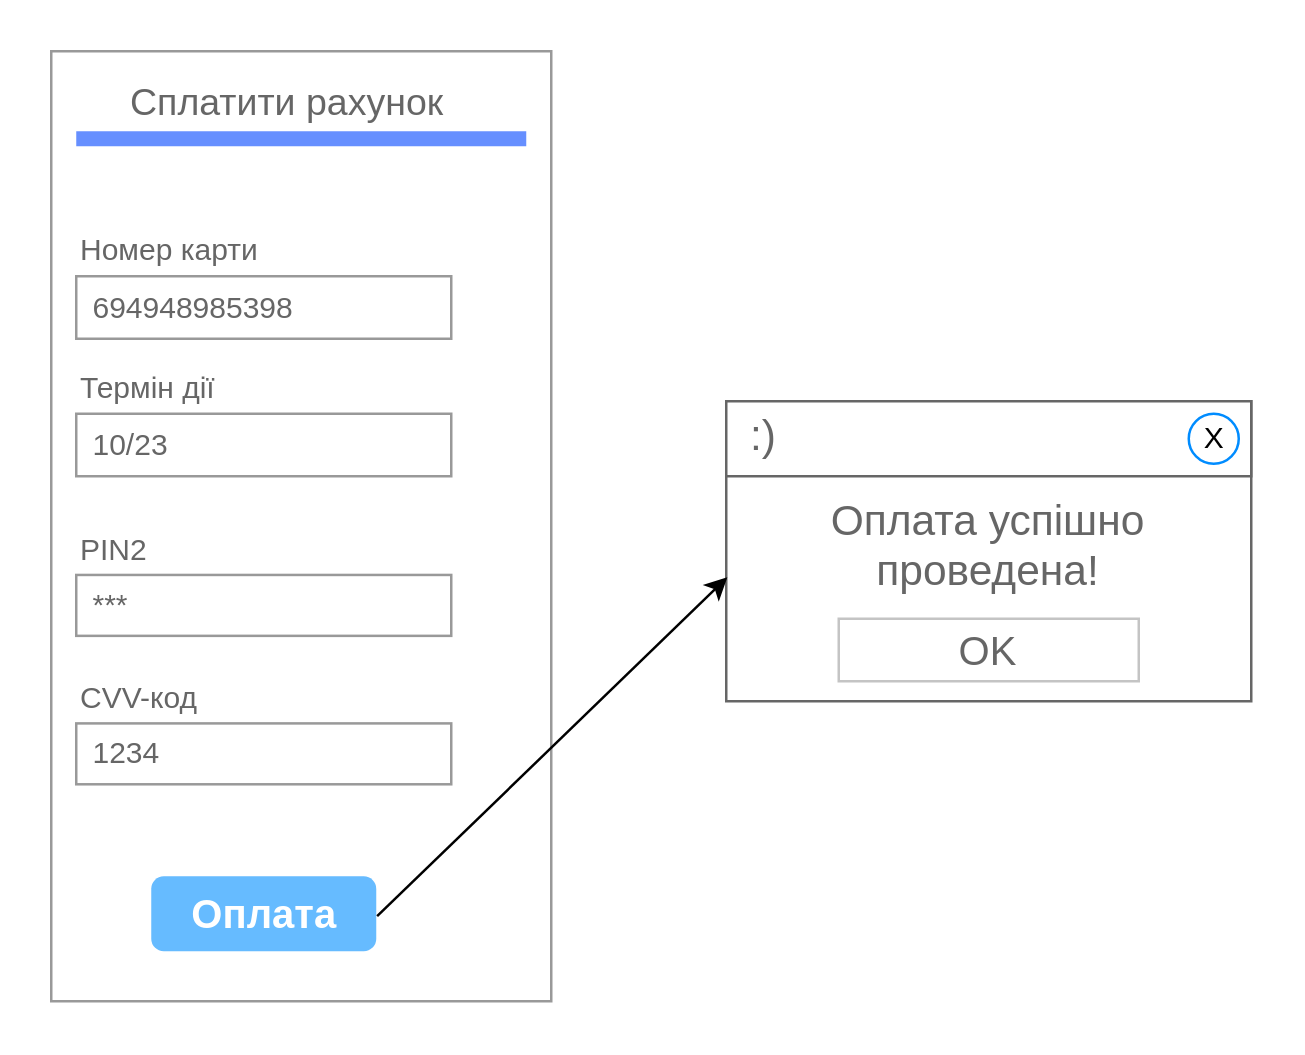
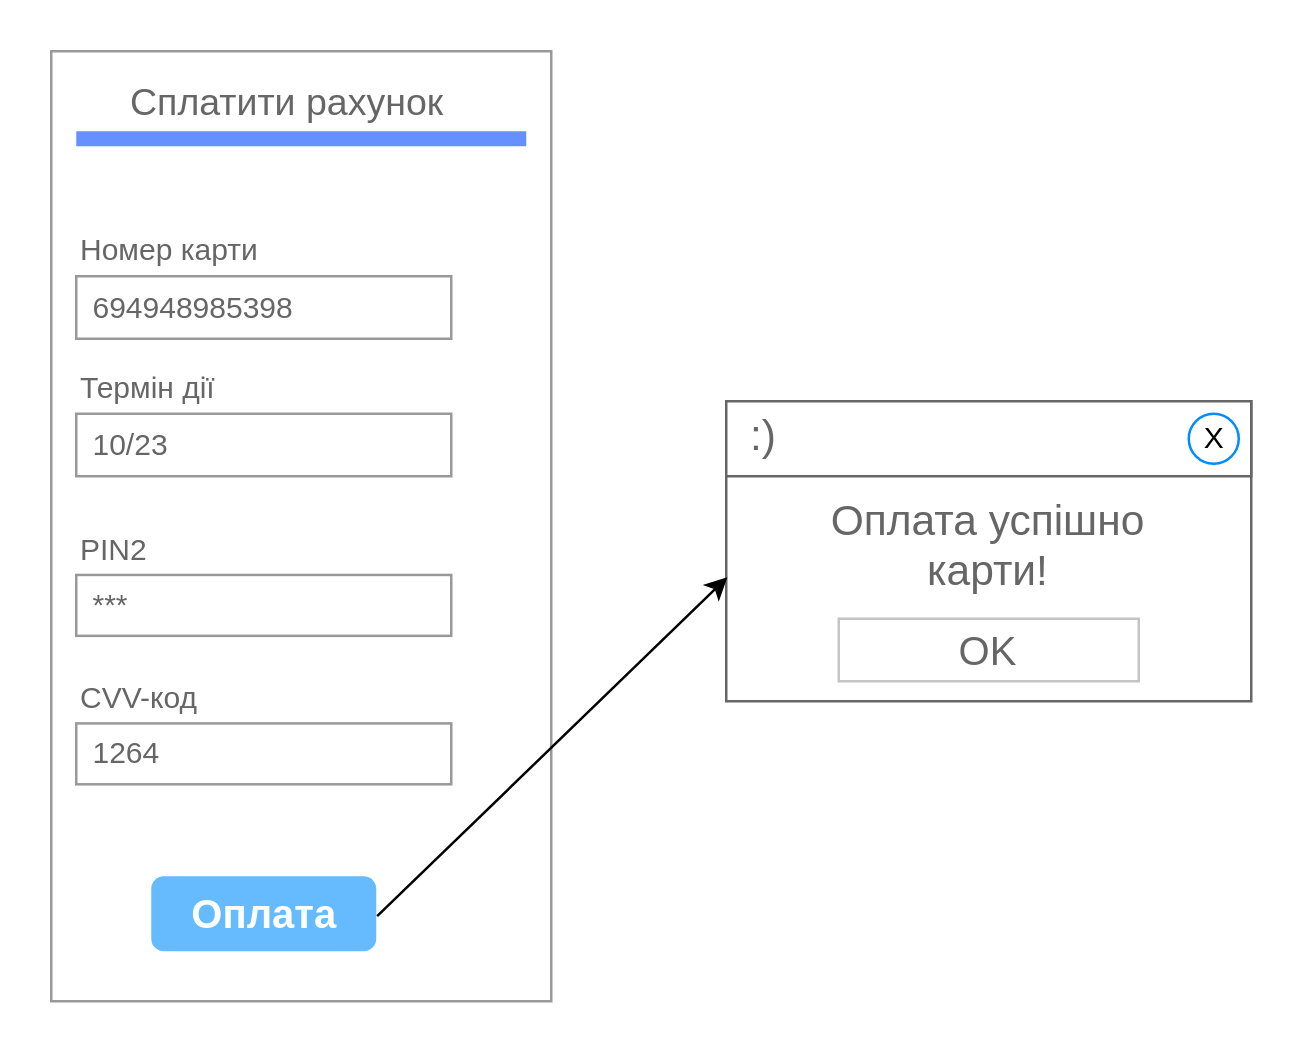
node "Оплата успішно проведена!": label "Оплата успішно проведена!" -> "Оплата успішно карти!"
node "1234": label "1234" -> "1264"
